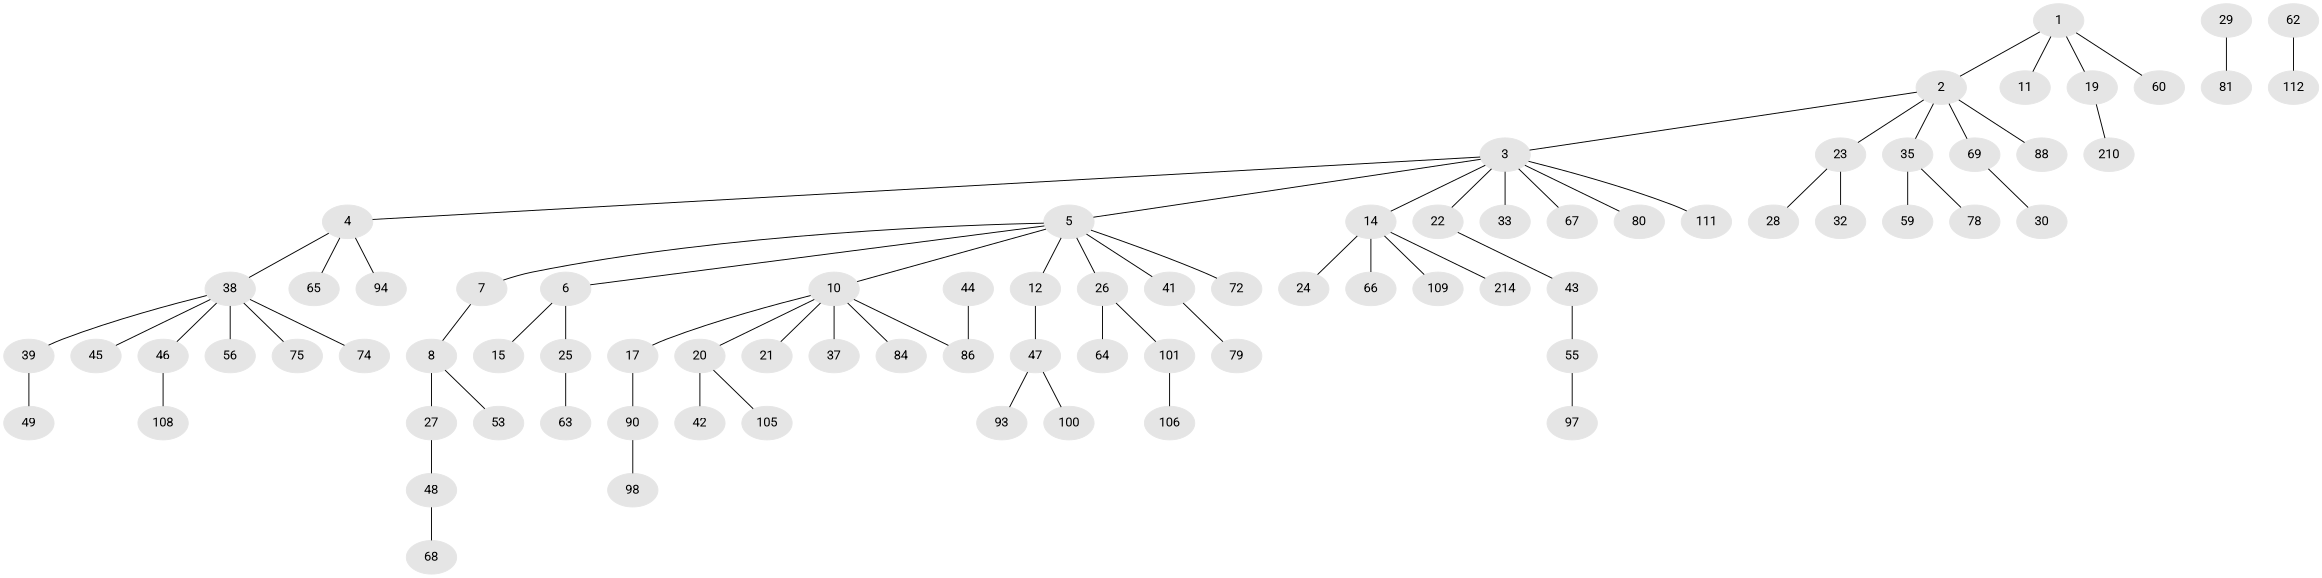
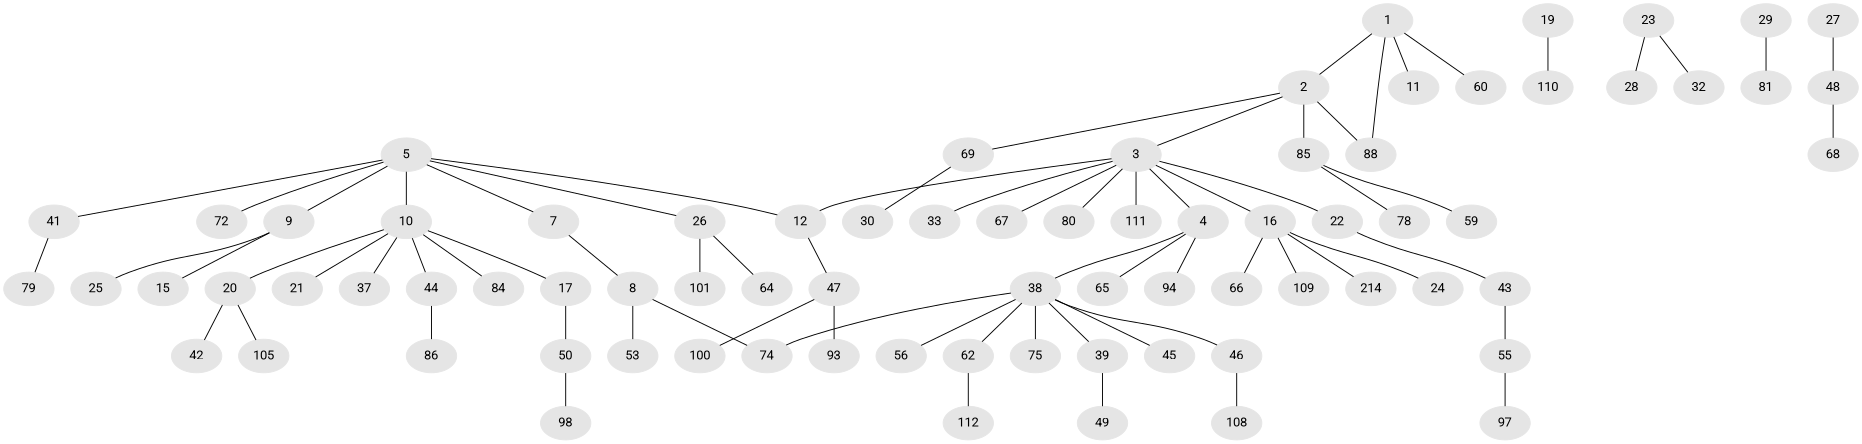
edge "1" -- "19": now "1" -- "88"
edge "2" -- "23": removed
node "35": label "35" -> "85"
node "210": label "210" -> "110"
edge "3" -- "5": now "3" -- "12"
node "14": label "14" -> "16"
node "6": label "6" -> "9"
edge "10" -- "86": now "10" -- "44"
edge "38" -- "62": added
edge "8" -- "27": now "8" -- "74"
node "63": removed
node "90": label "90" -> "50"
node "106": removed
